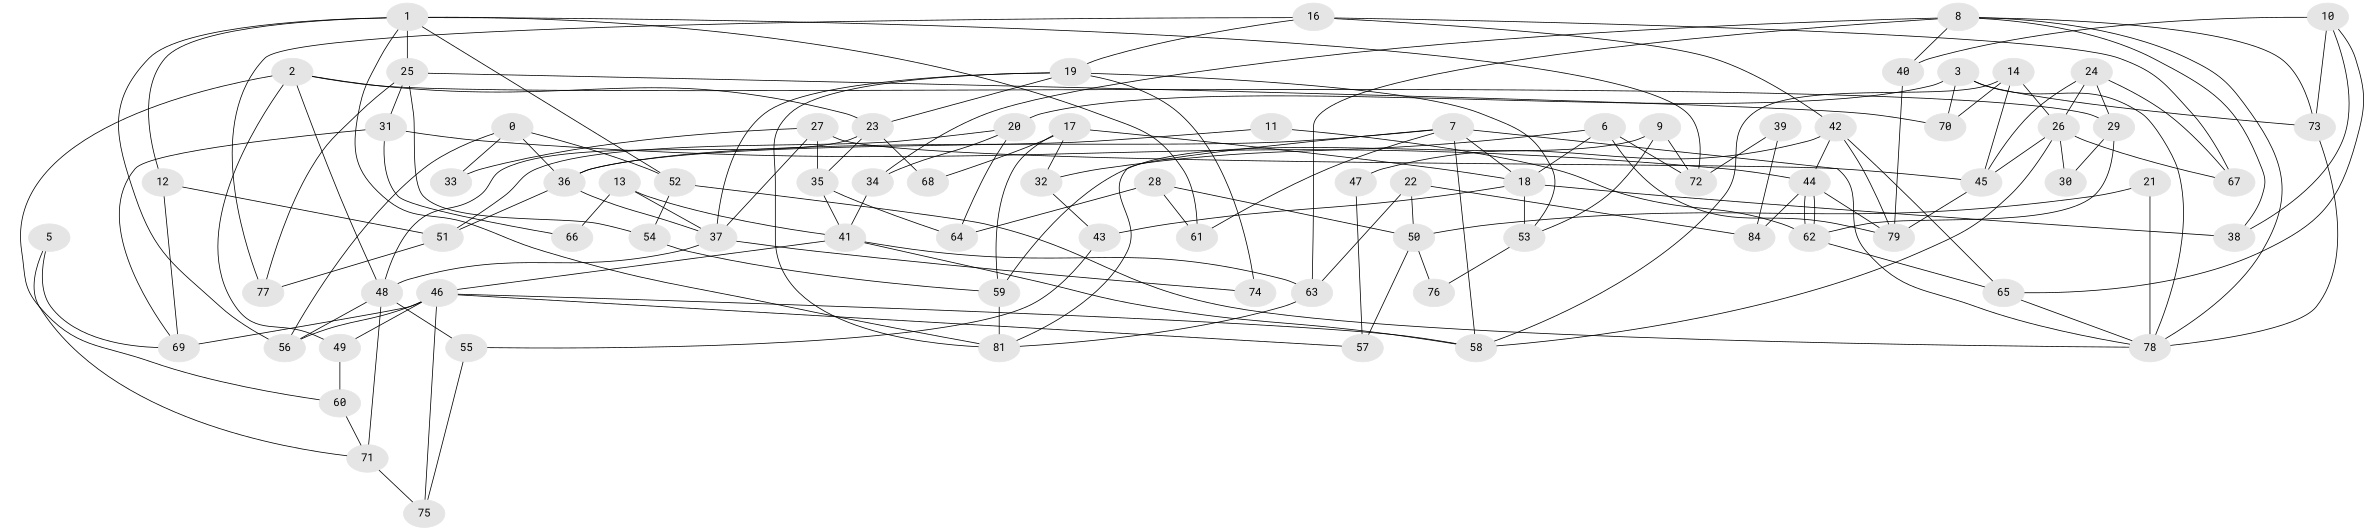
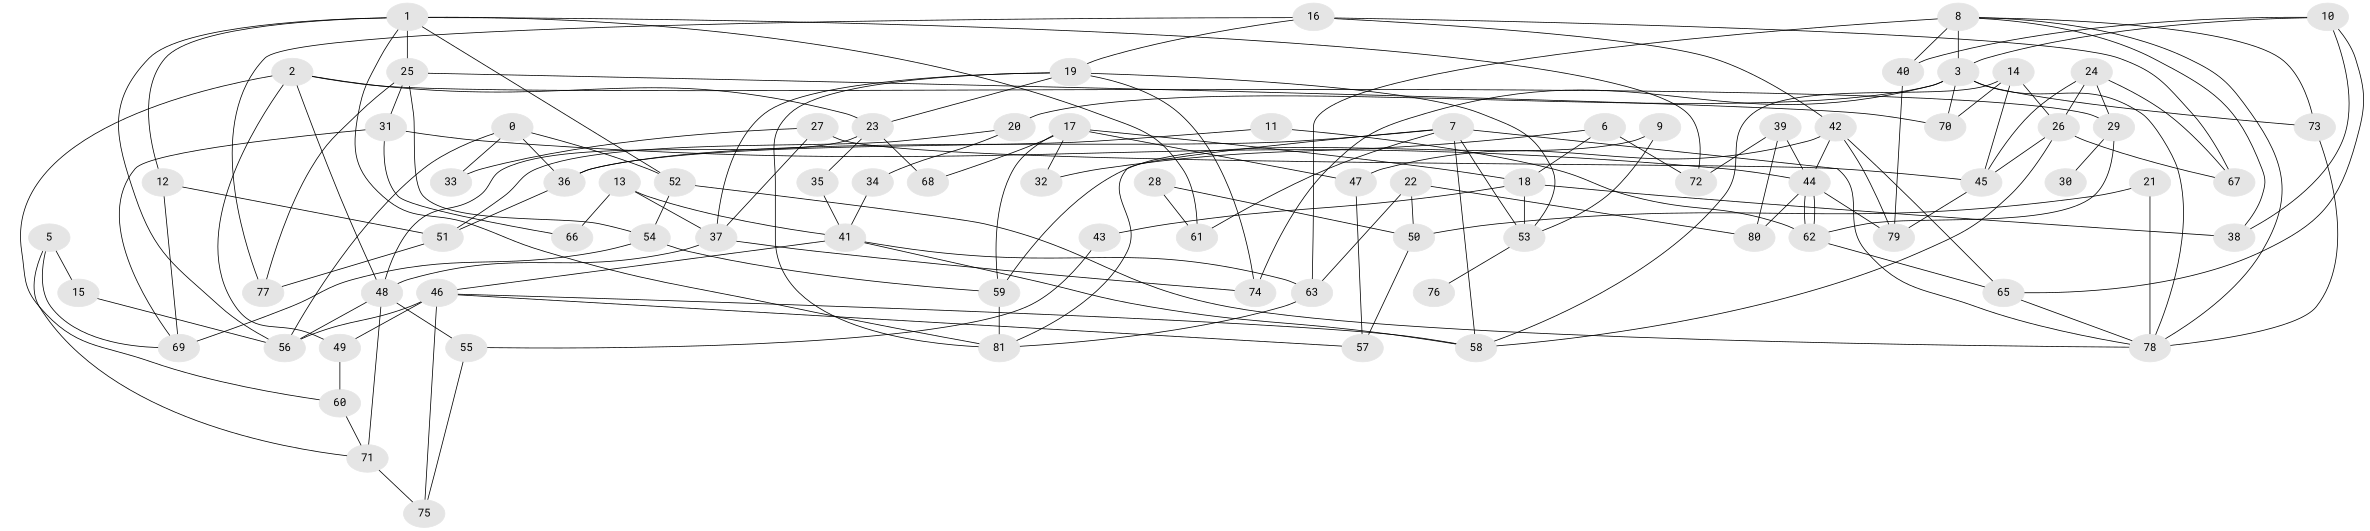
edge "8" -- "34": now "8" -- "3"
edge "10" -- "73": now "10" -- "3"
edge "3" -- "74": added
edge "7" -- "18": now "7" -- "53"
edge "9" -- "72": removed
edge "39" -- "44": added
edge "26" -- "30": removed
edge "27" -- "35": removed
edge "17" -- "47": added
edge "36" -- "37": removed
edge "32" -- "43": removed
edge "6" -- "79": removed
node "64": removed
node "84": label "84" -> "80"
edge "50" -- "76": removed
node "15": added
edge "46" -- "69": now "54" -- "69"
